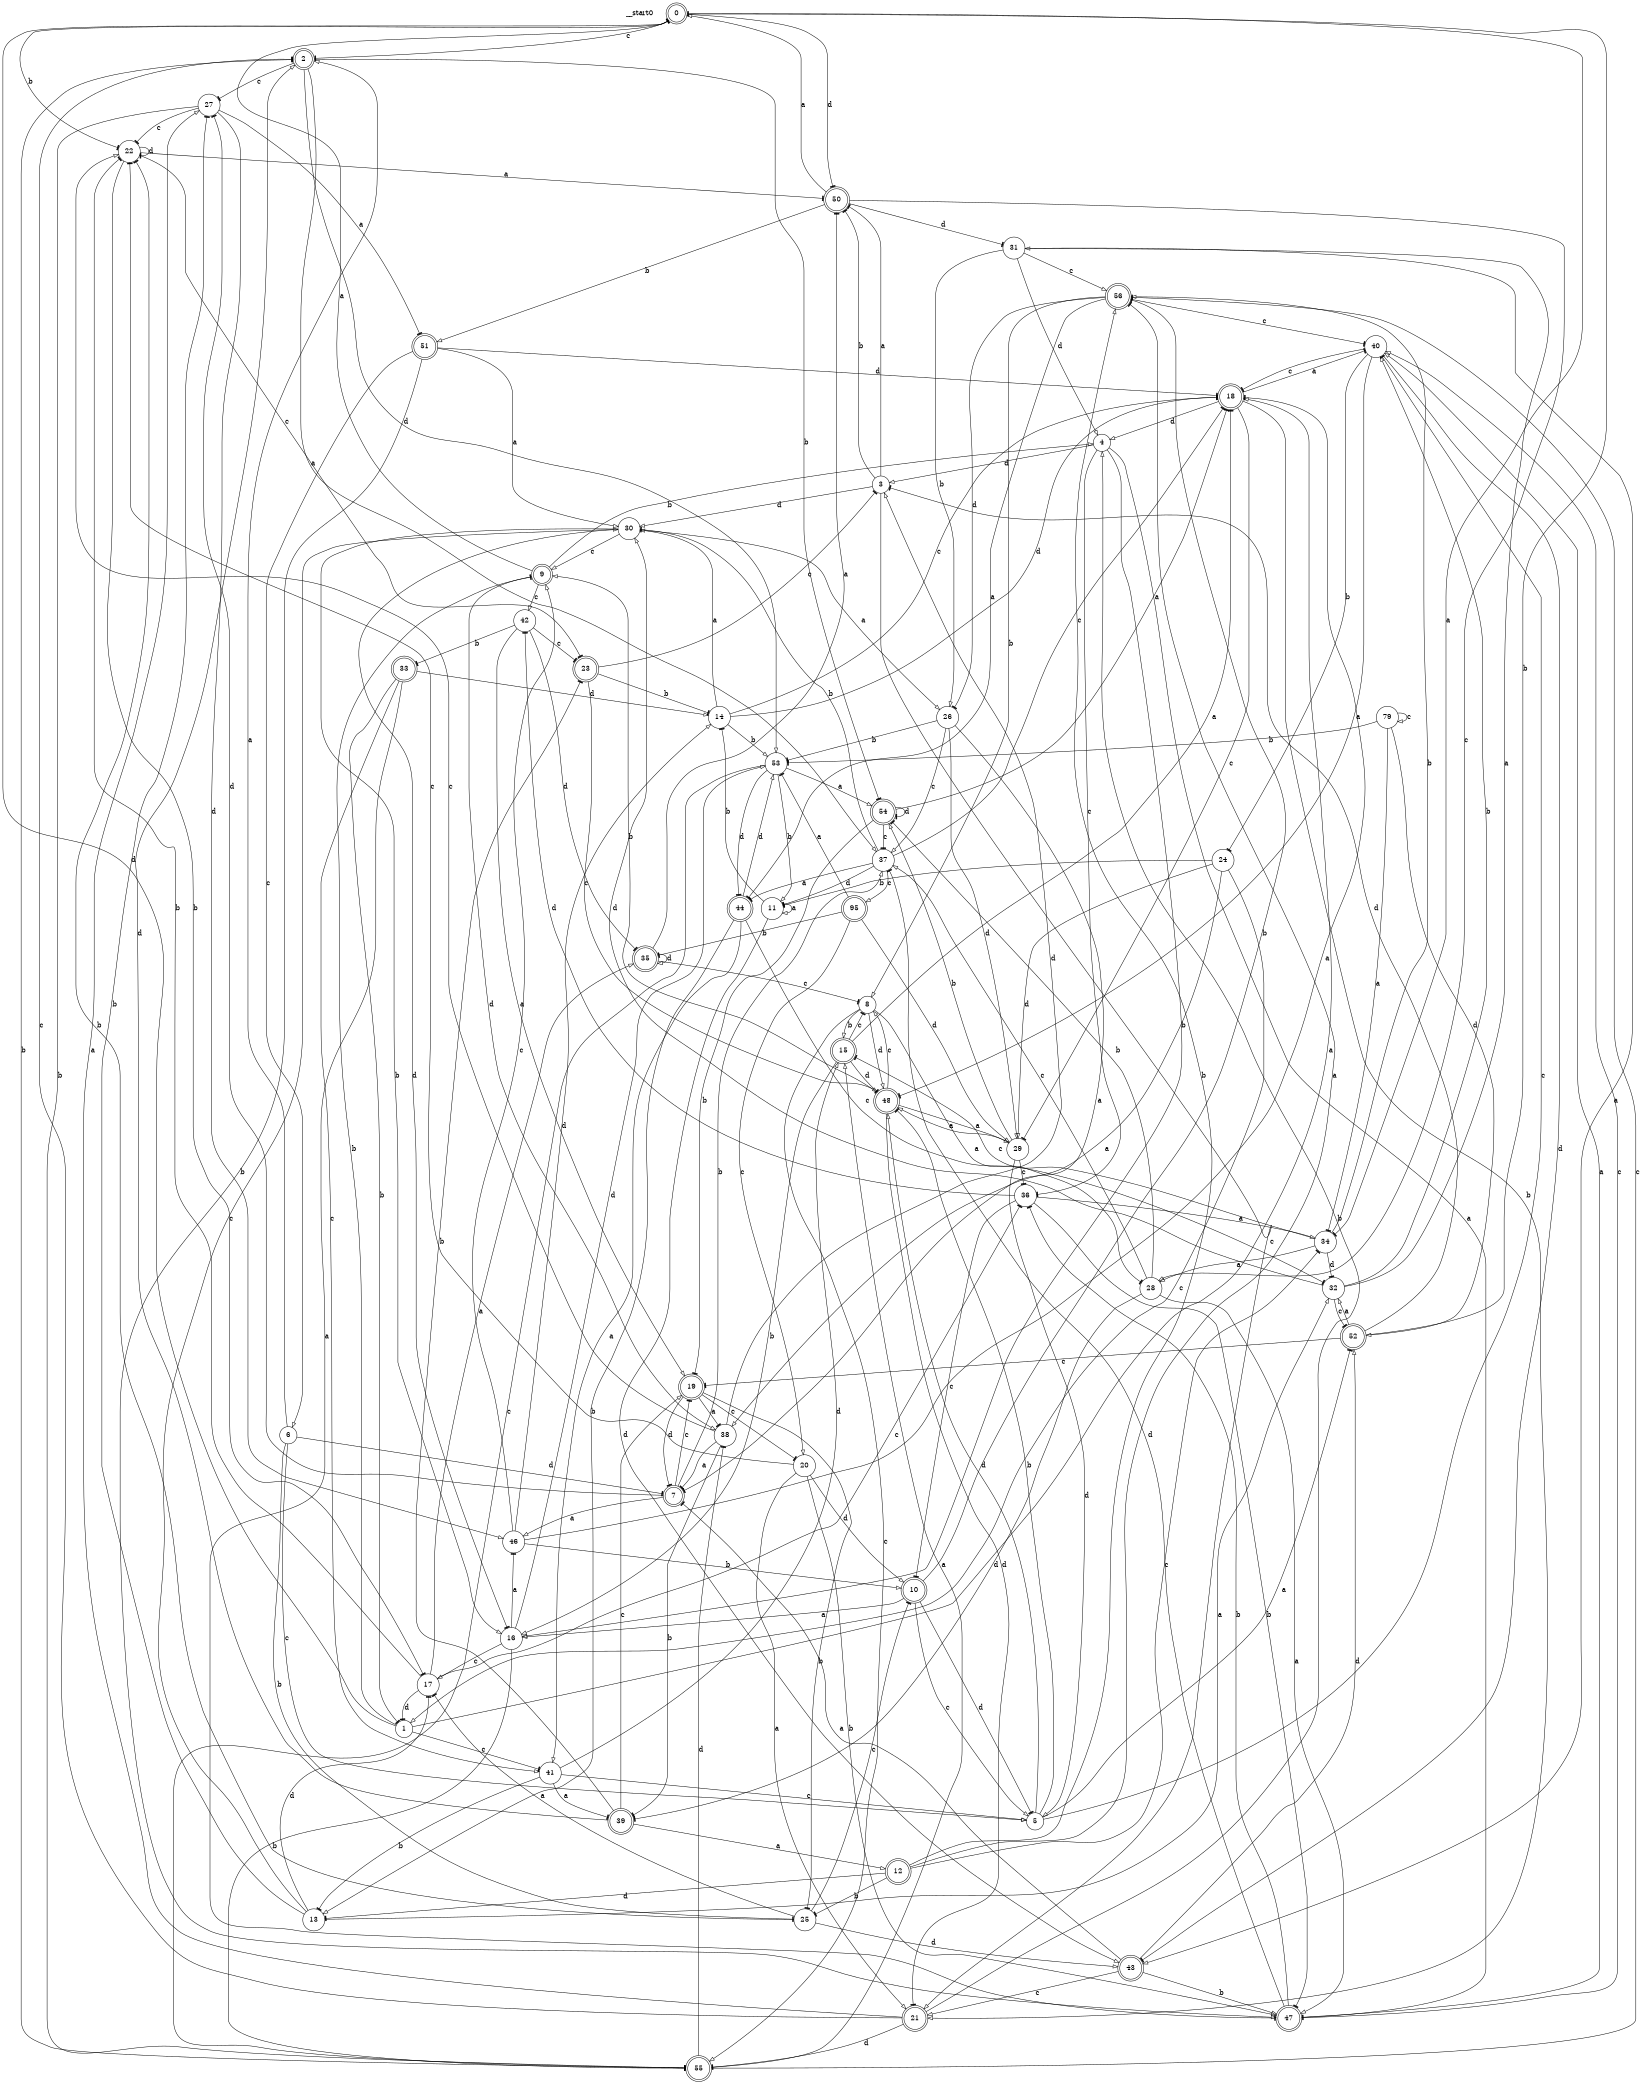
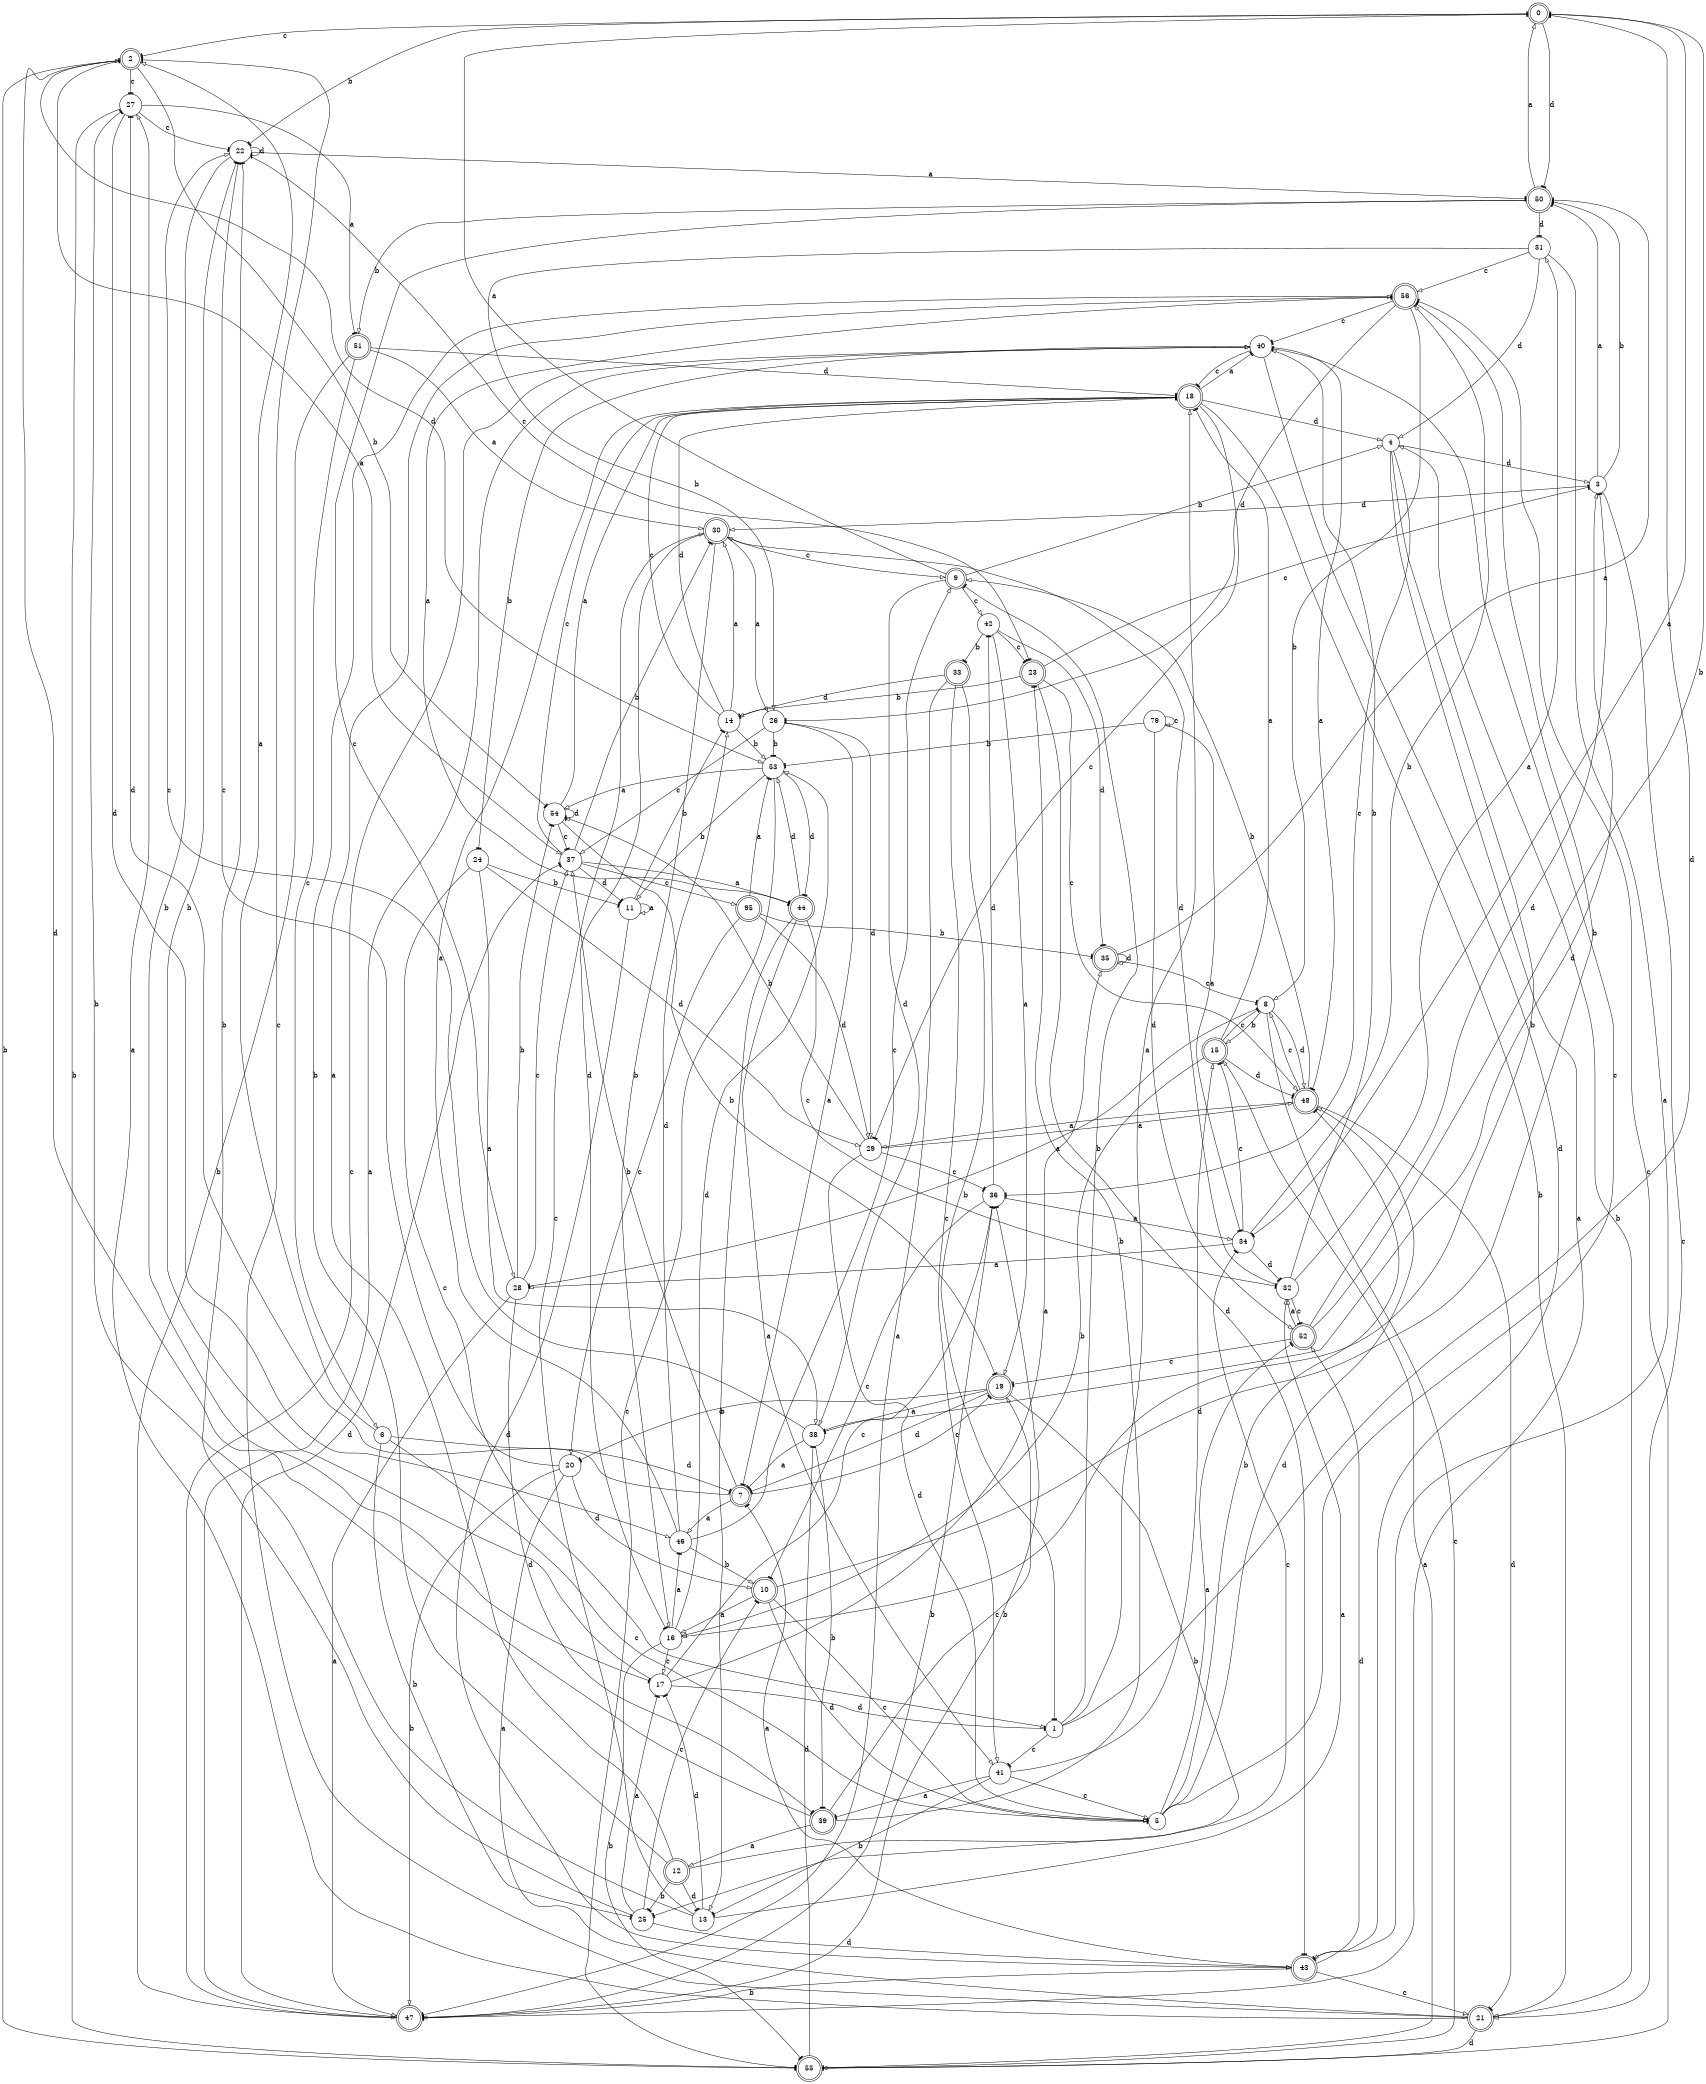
node "__start0": removed
node "30": shape circle -> doublecircle
node "54": shape doublecircle -> circle
edge "23" -> "43": added, label "d"
